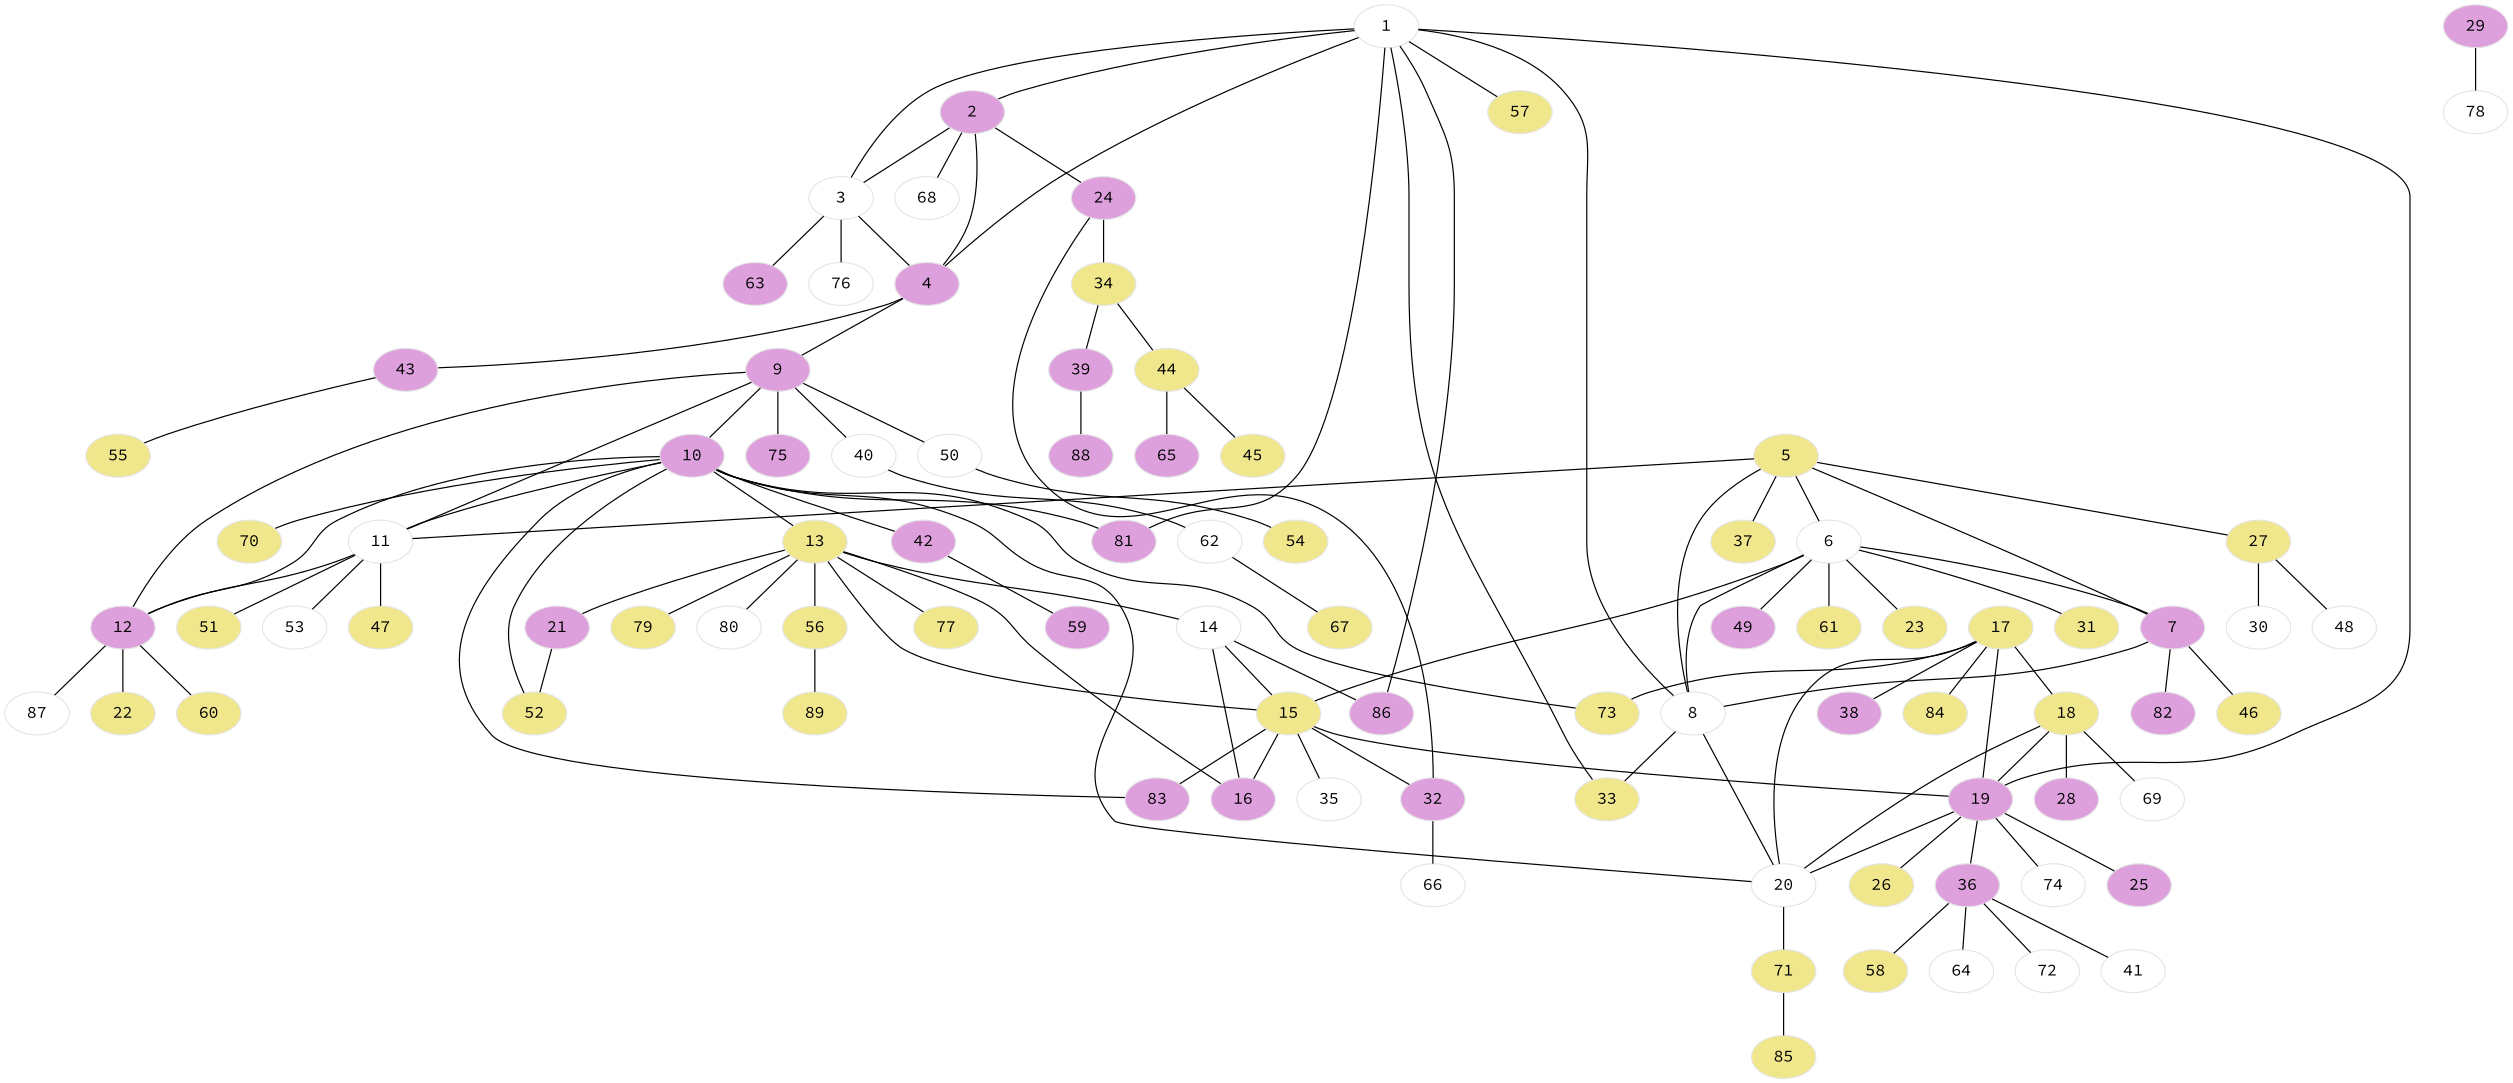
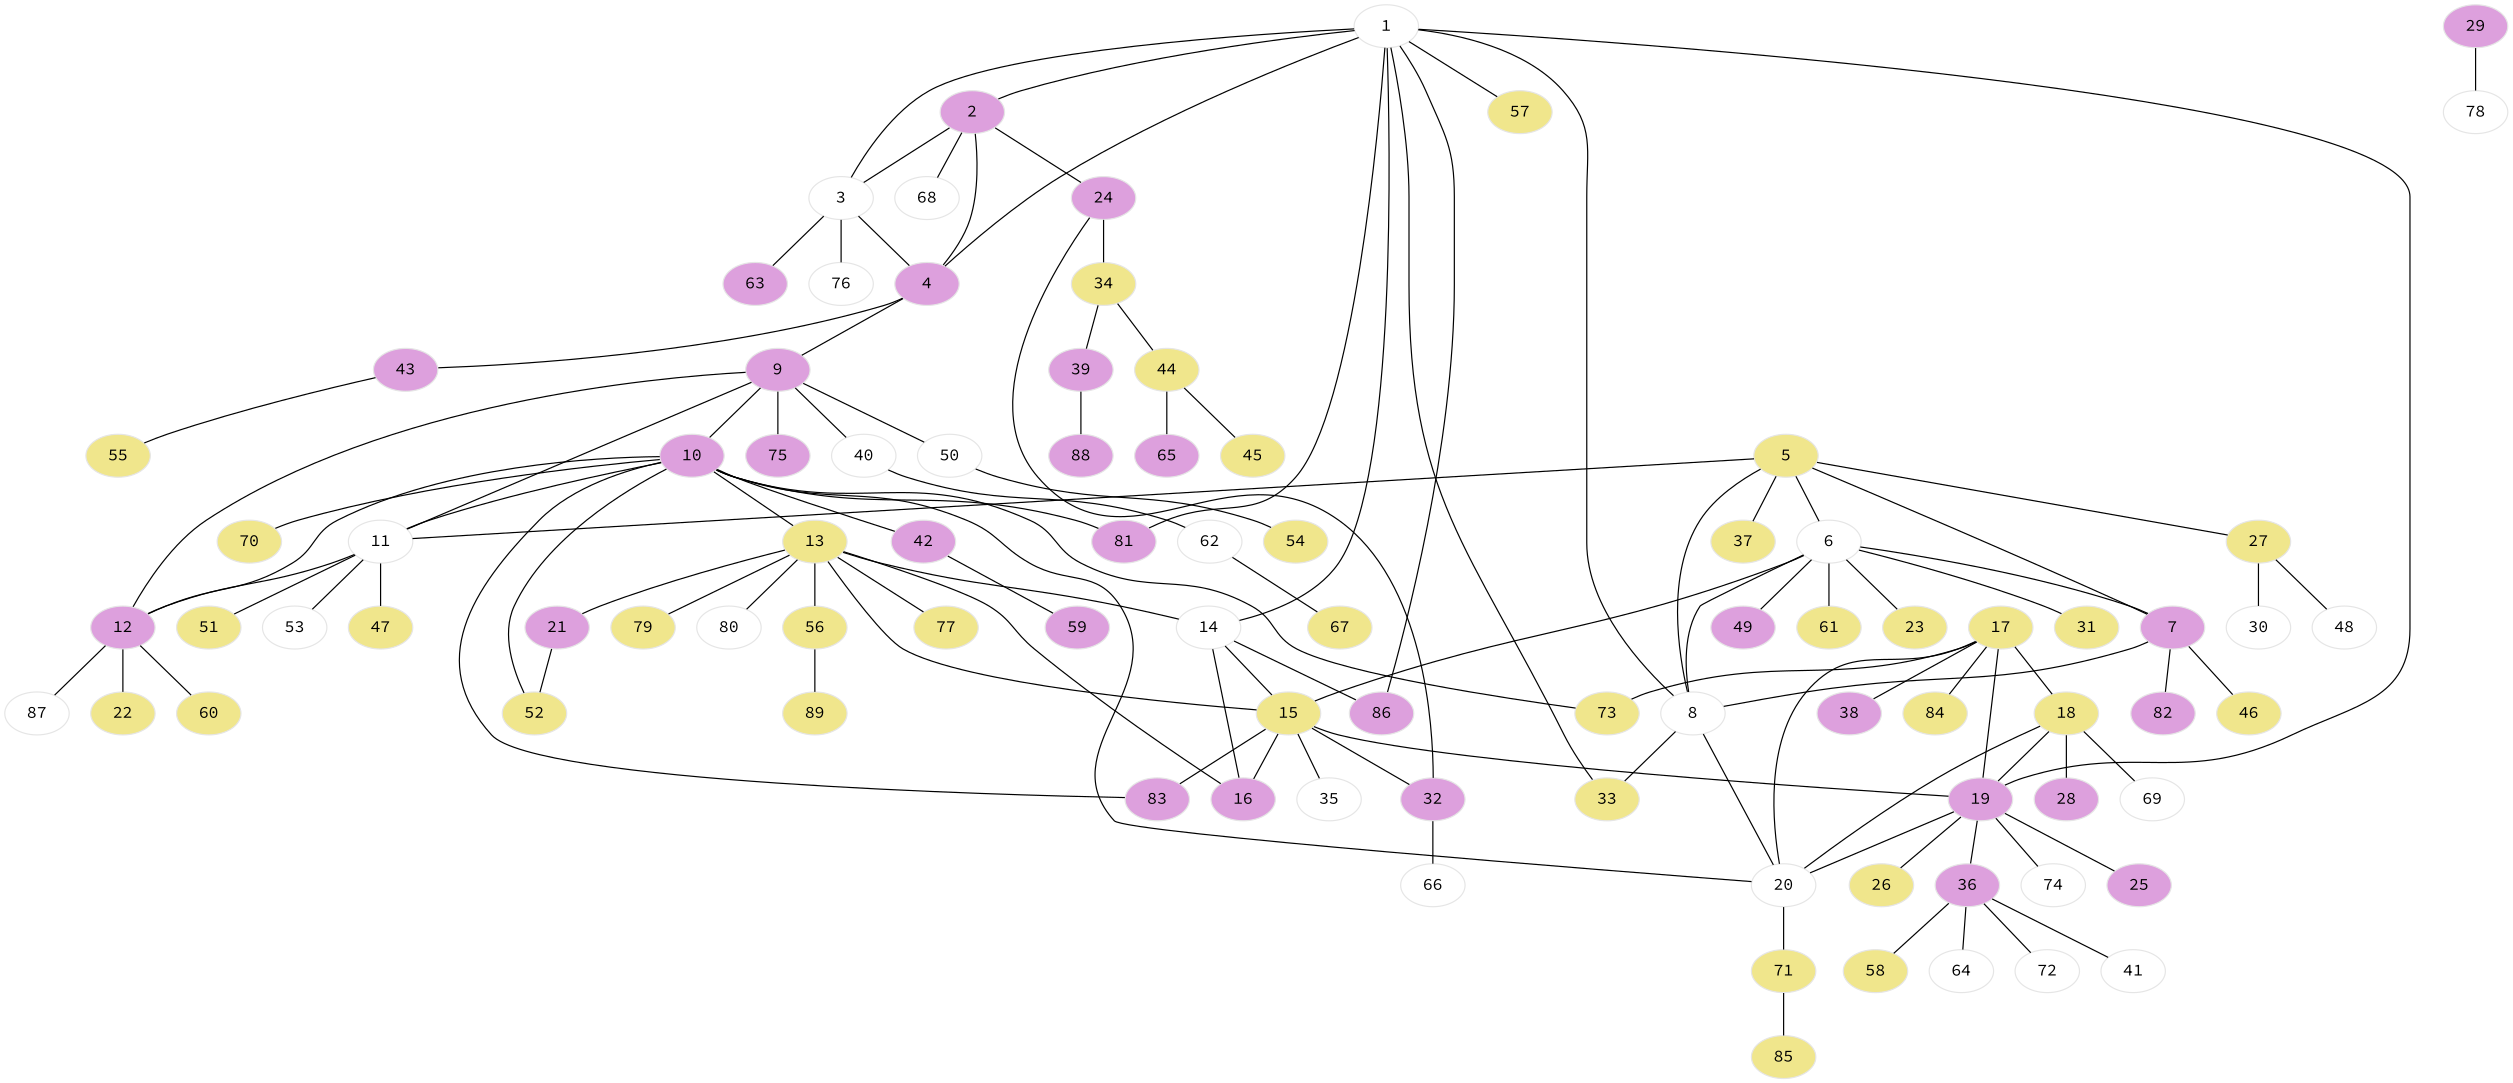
edge "1" -- "14": added
